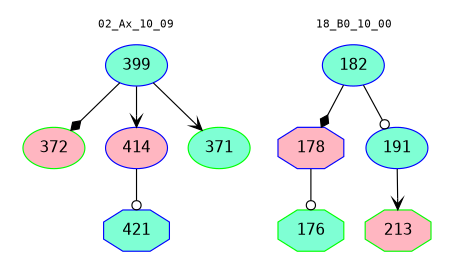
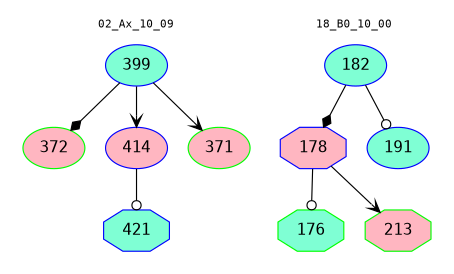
node "371": fillcolor aquamarine -> lightpink
edge "191" -> "213": now "178" -> "213"
